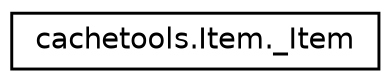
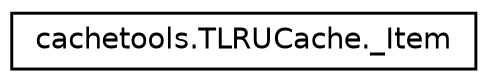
node "cachetools.Item._Item": label "cachetools.Item._Item" -> "cachetools.TLRUCache._Item"
